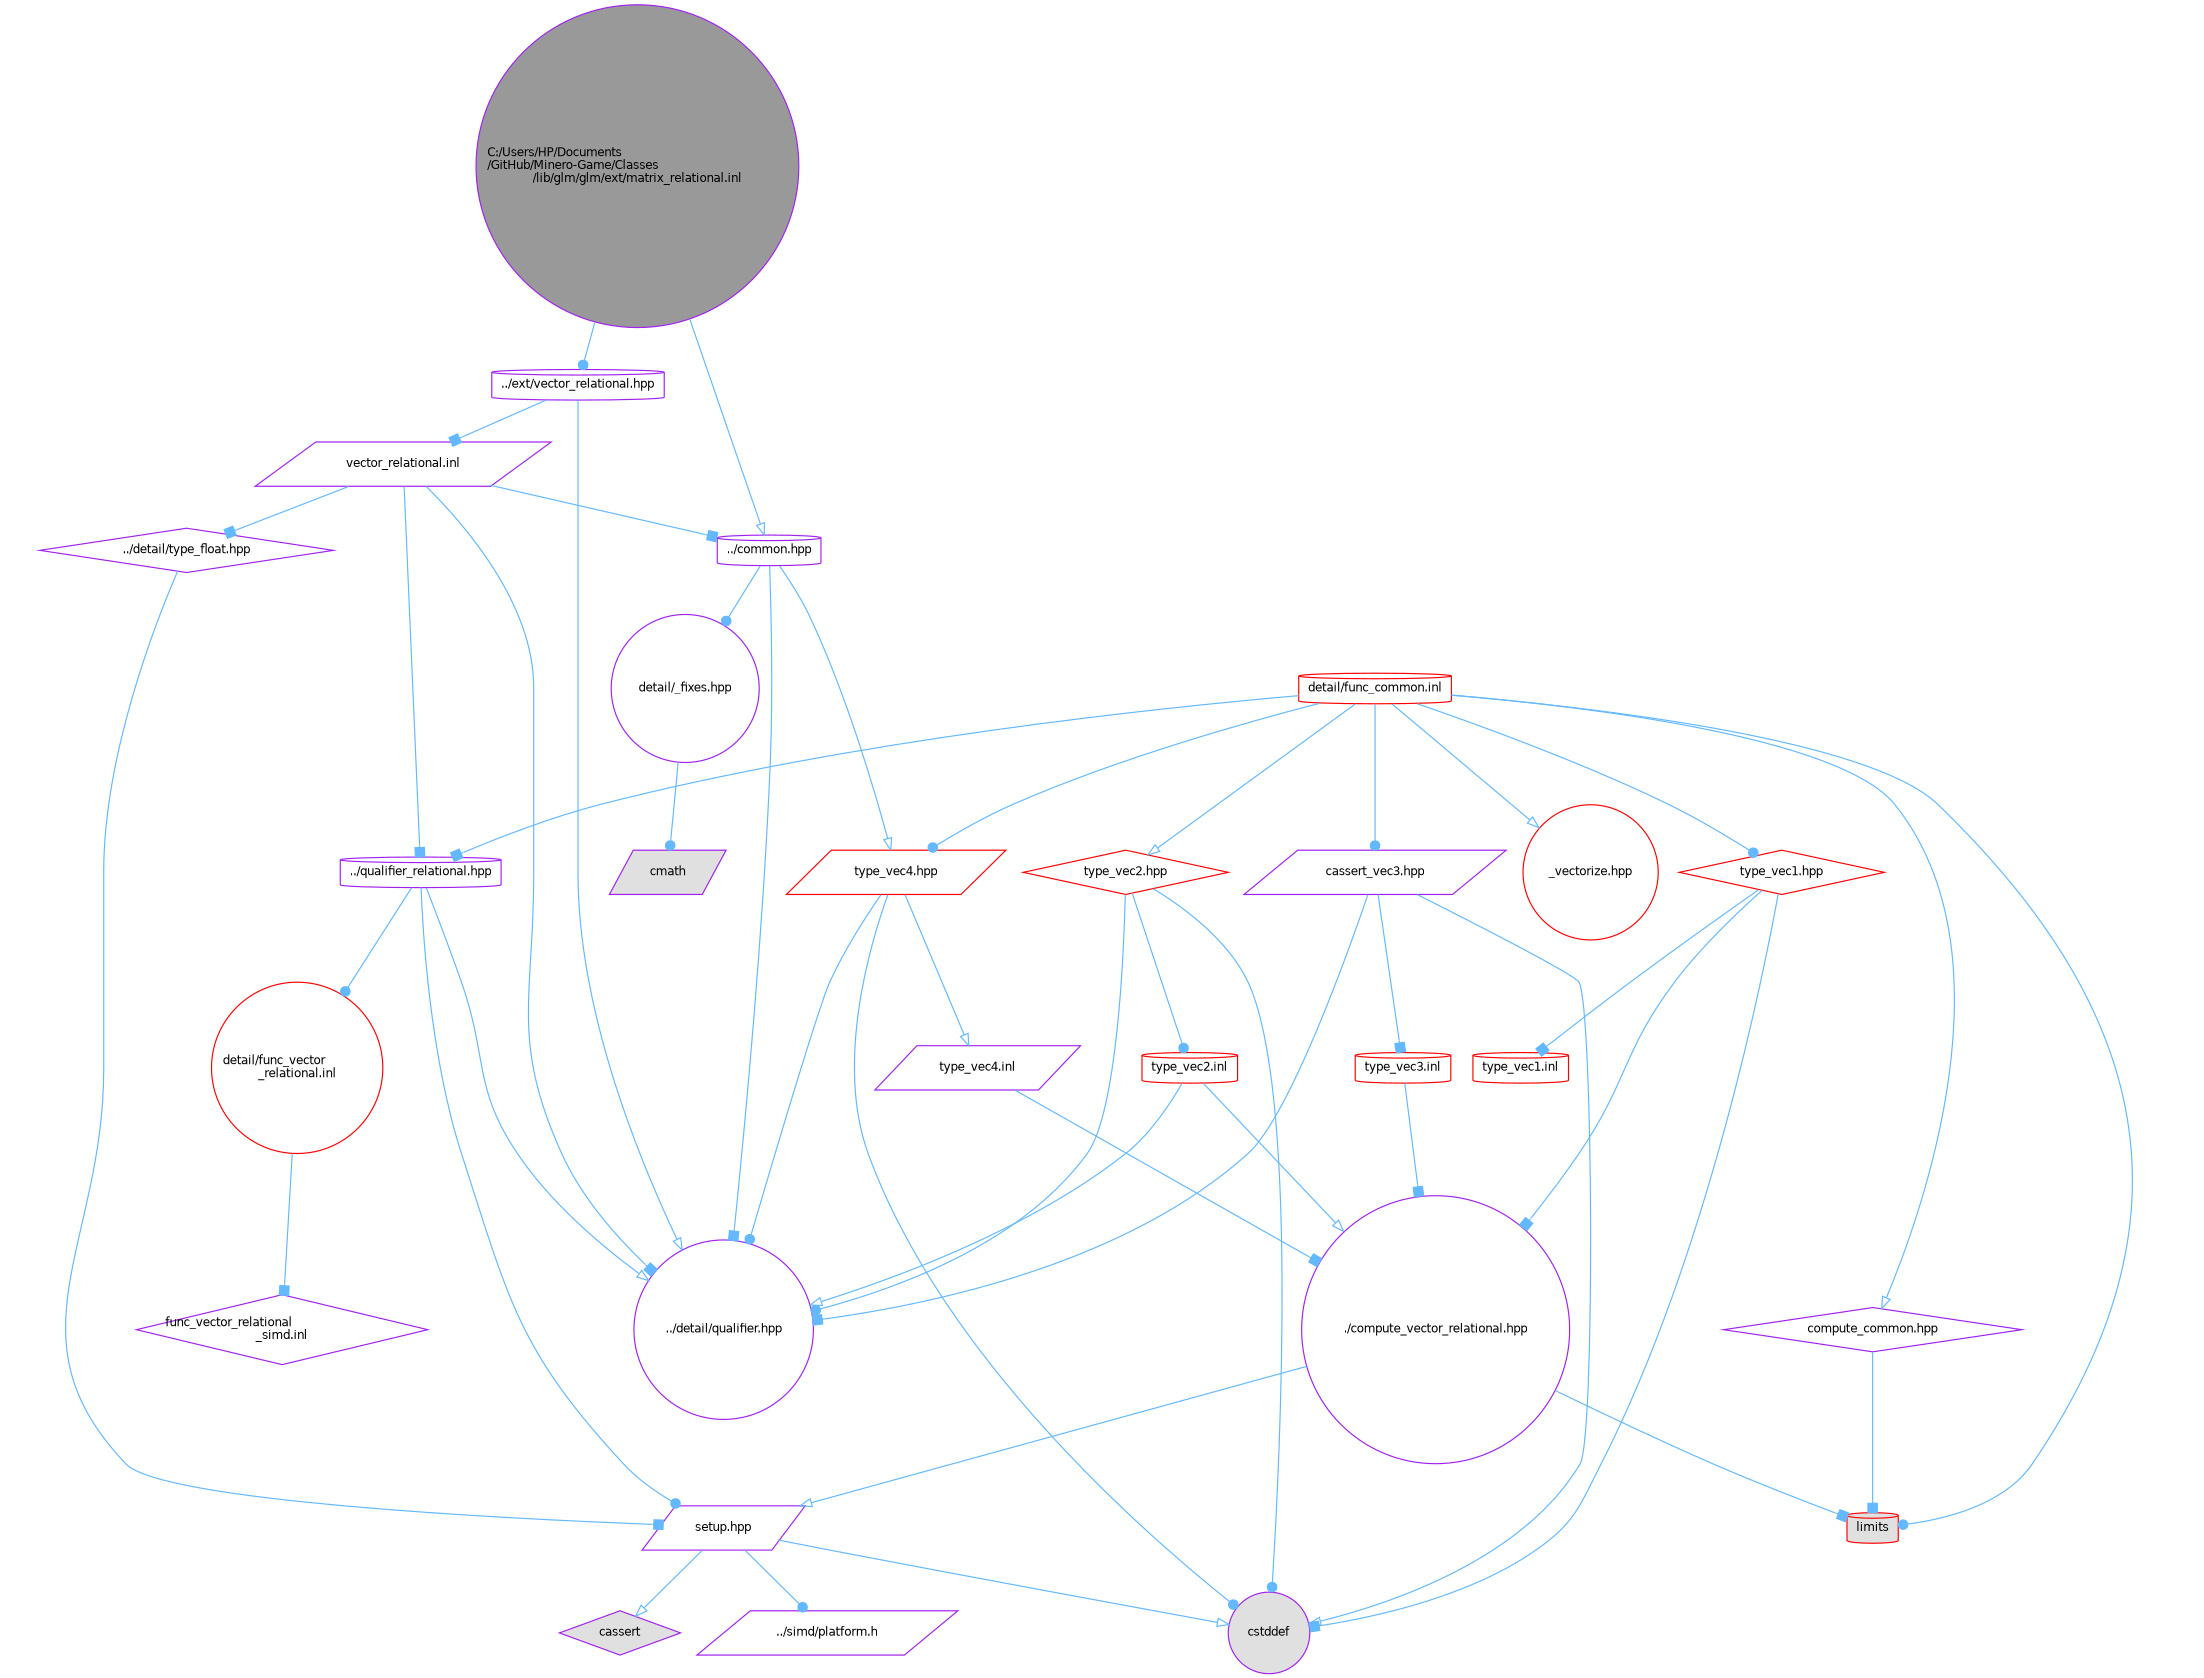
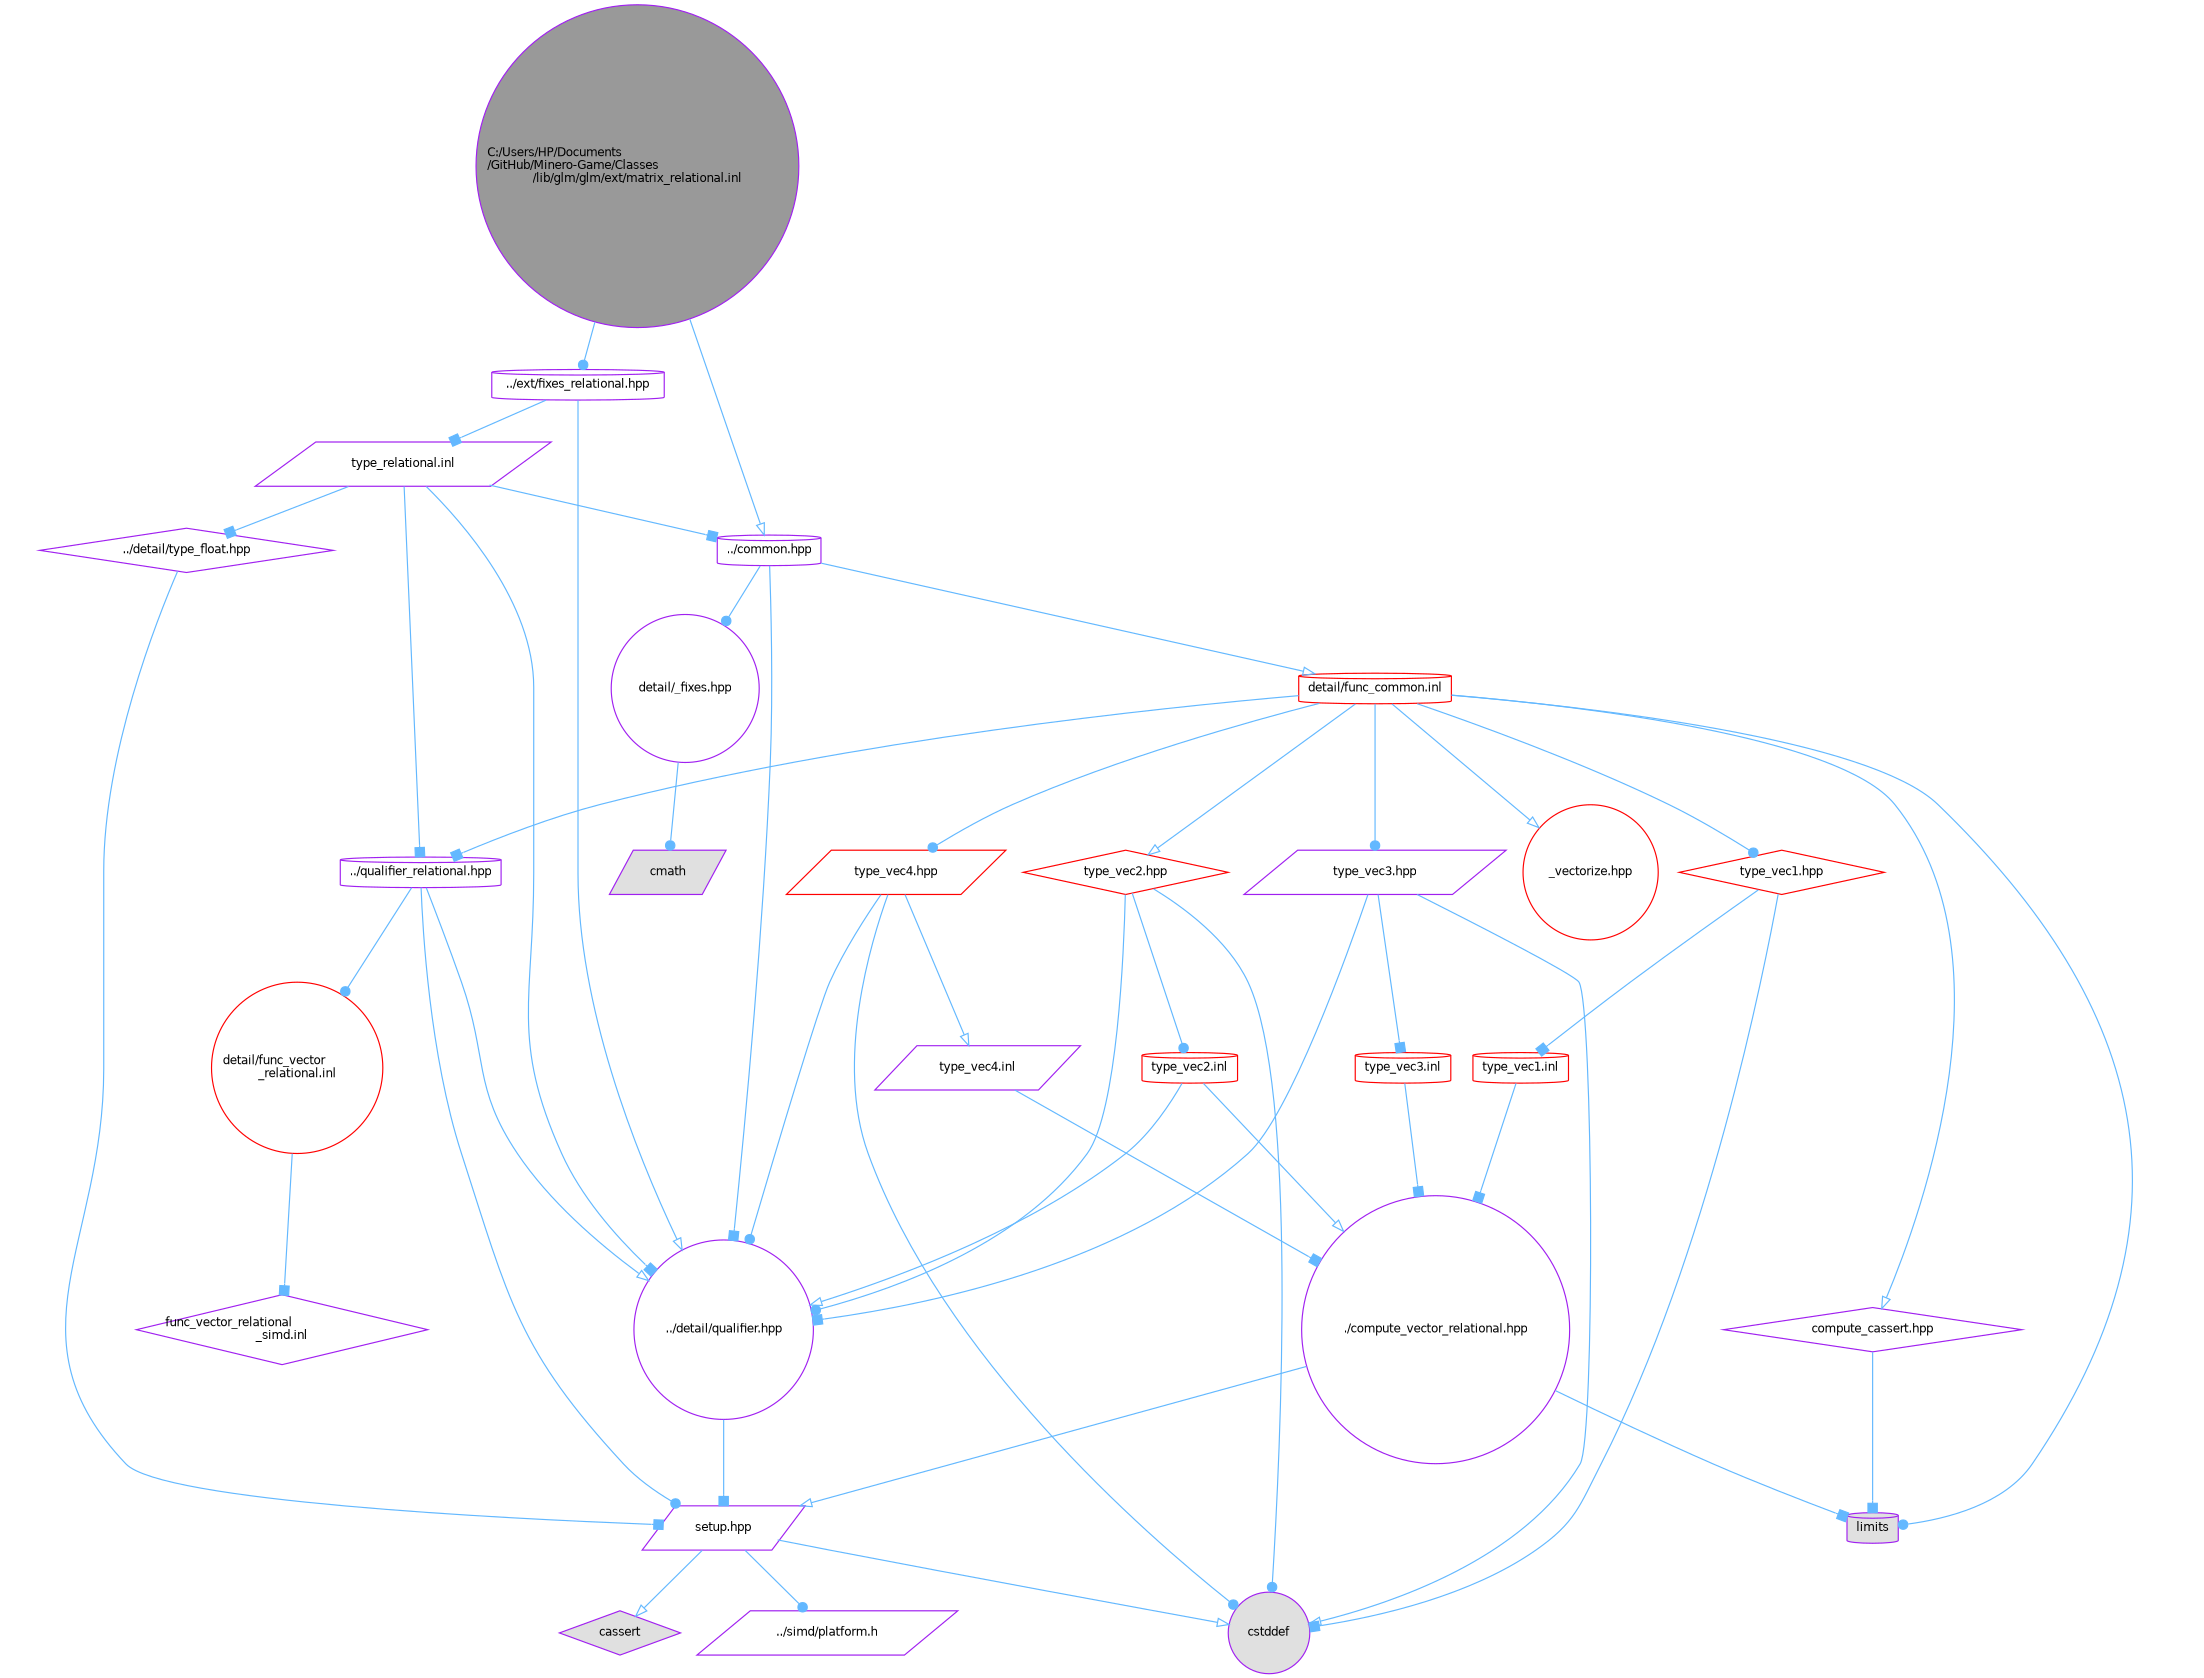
node "../ext/vector_relational.hpp": label "../ext/vector_relational.hpp" -> "../ext/fixes_relational.hpp"
node "vector_relational.inl": label "vector_relational.inl" -> "type_relational.inl"
edge "../common.hpp" -> "type_vec4.hpp": now "../common.hpp" -> "detail/func_common.inl"
node "cassert_vec3.hpp": label "cassert_vec3.hpp" -> "type_vec3.hpp"
edge "type_vec1.hpp" -> "./compute_vector_relational.hpp": now "type_vec1.inl" -> "./compute_vector_relational.hpp"
node "compute_common.hpp": label "compute_common.hpp" -> "compute_cassert.hpp"
edge "../detail/qualifier.hpp" -> "setup.hpp": added
node "limits": color red -> purple
